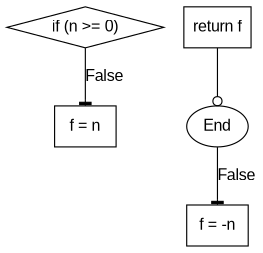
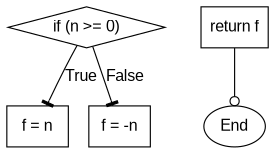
edge "if (n >= 0)" -> "f = n": label "False" -> "True"
edge "End" -> "f = -n": now "if (n >= 0)" -> "f = -n"
